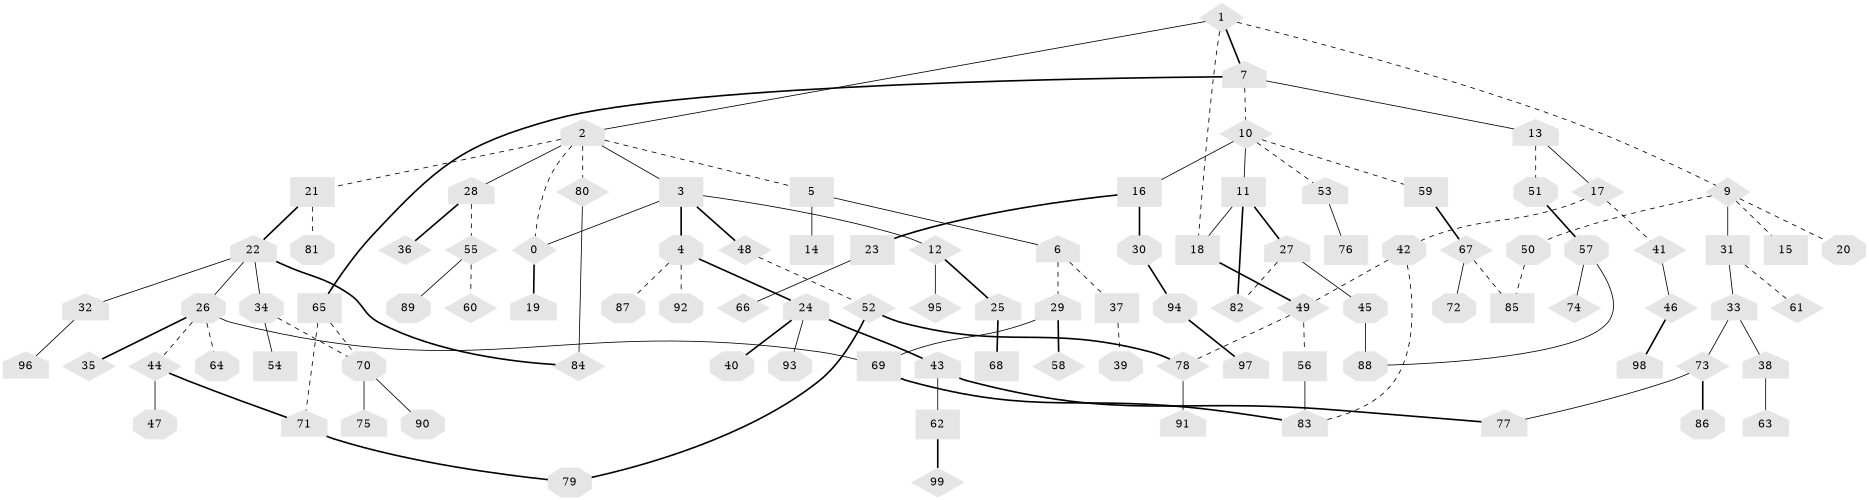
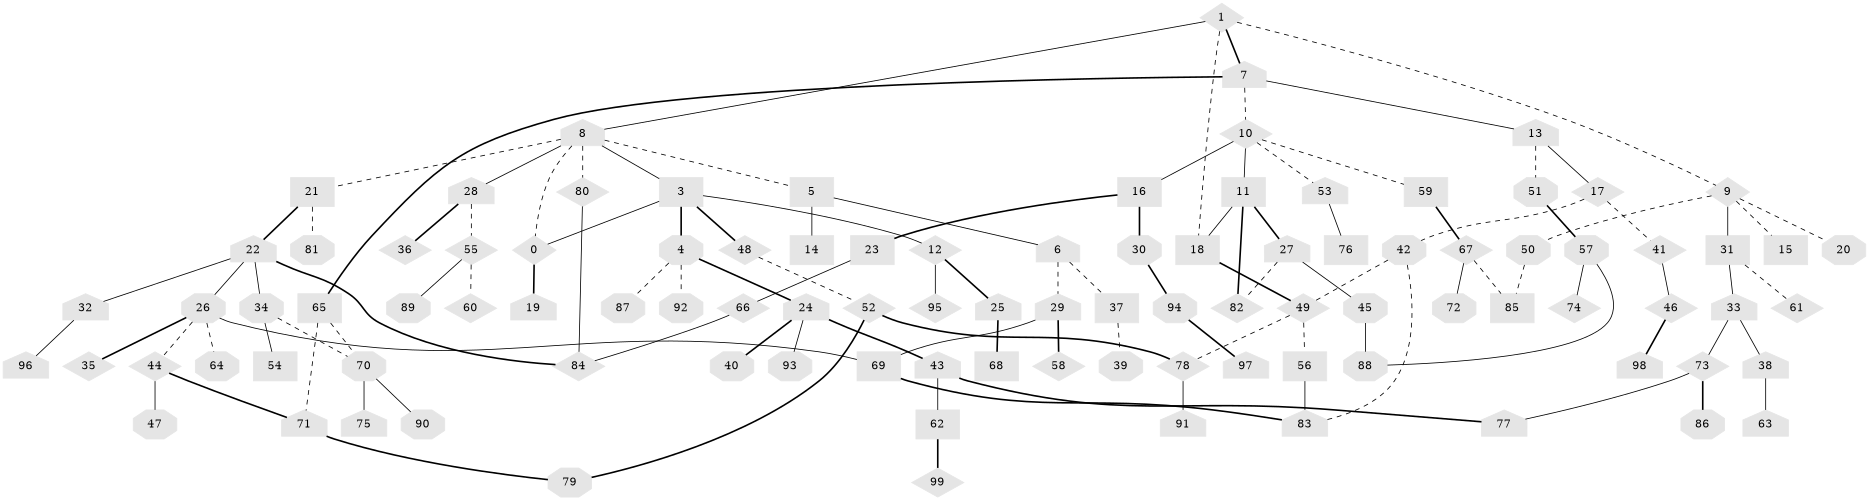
node "2": label "2" -> "8"
edge "66" -- "84": added
